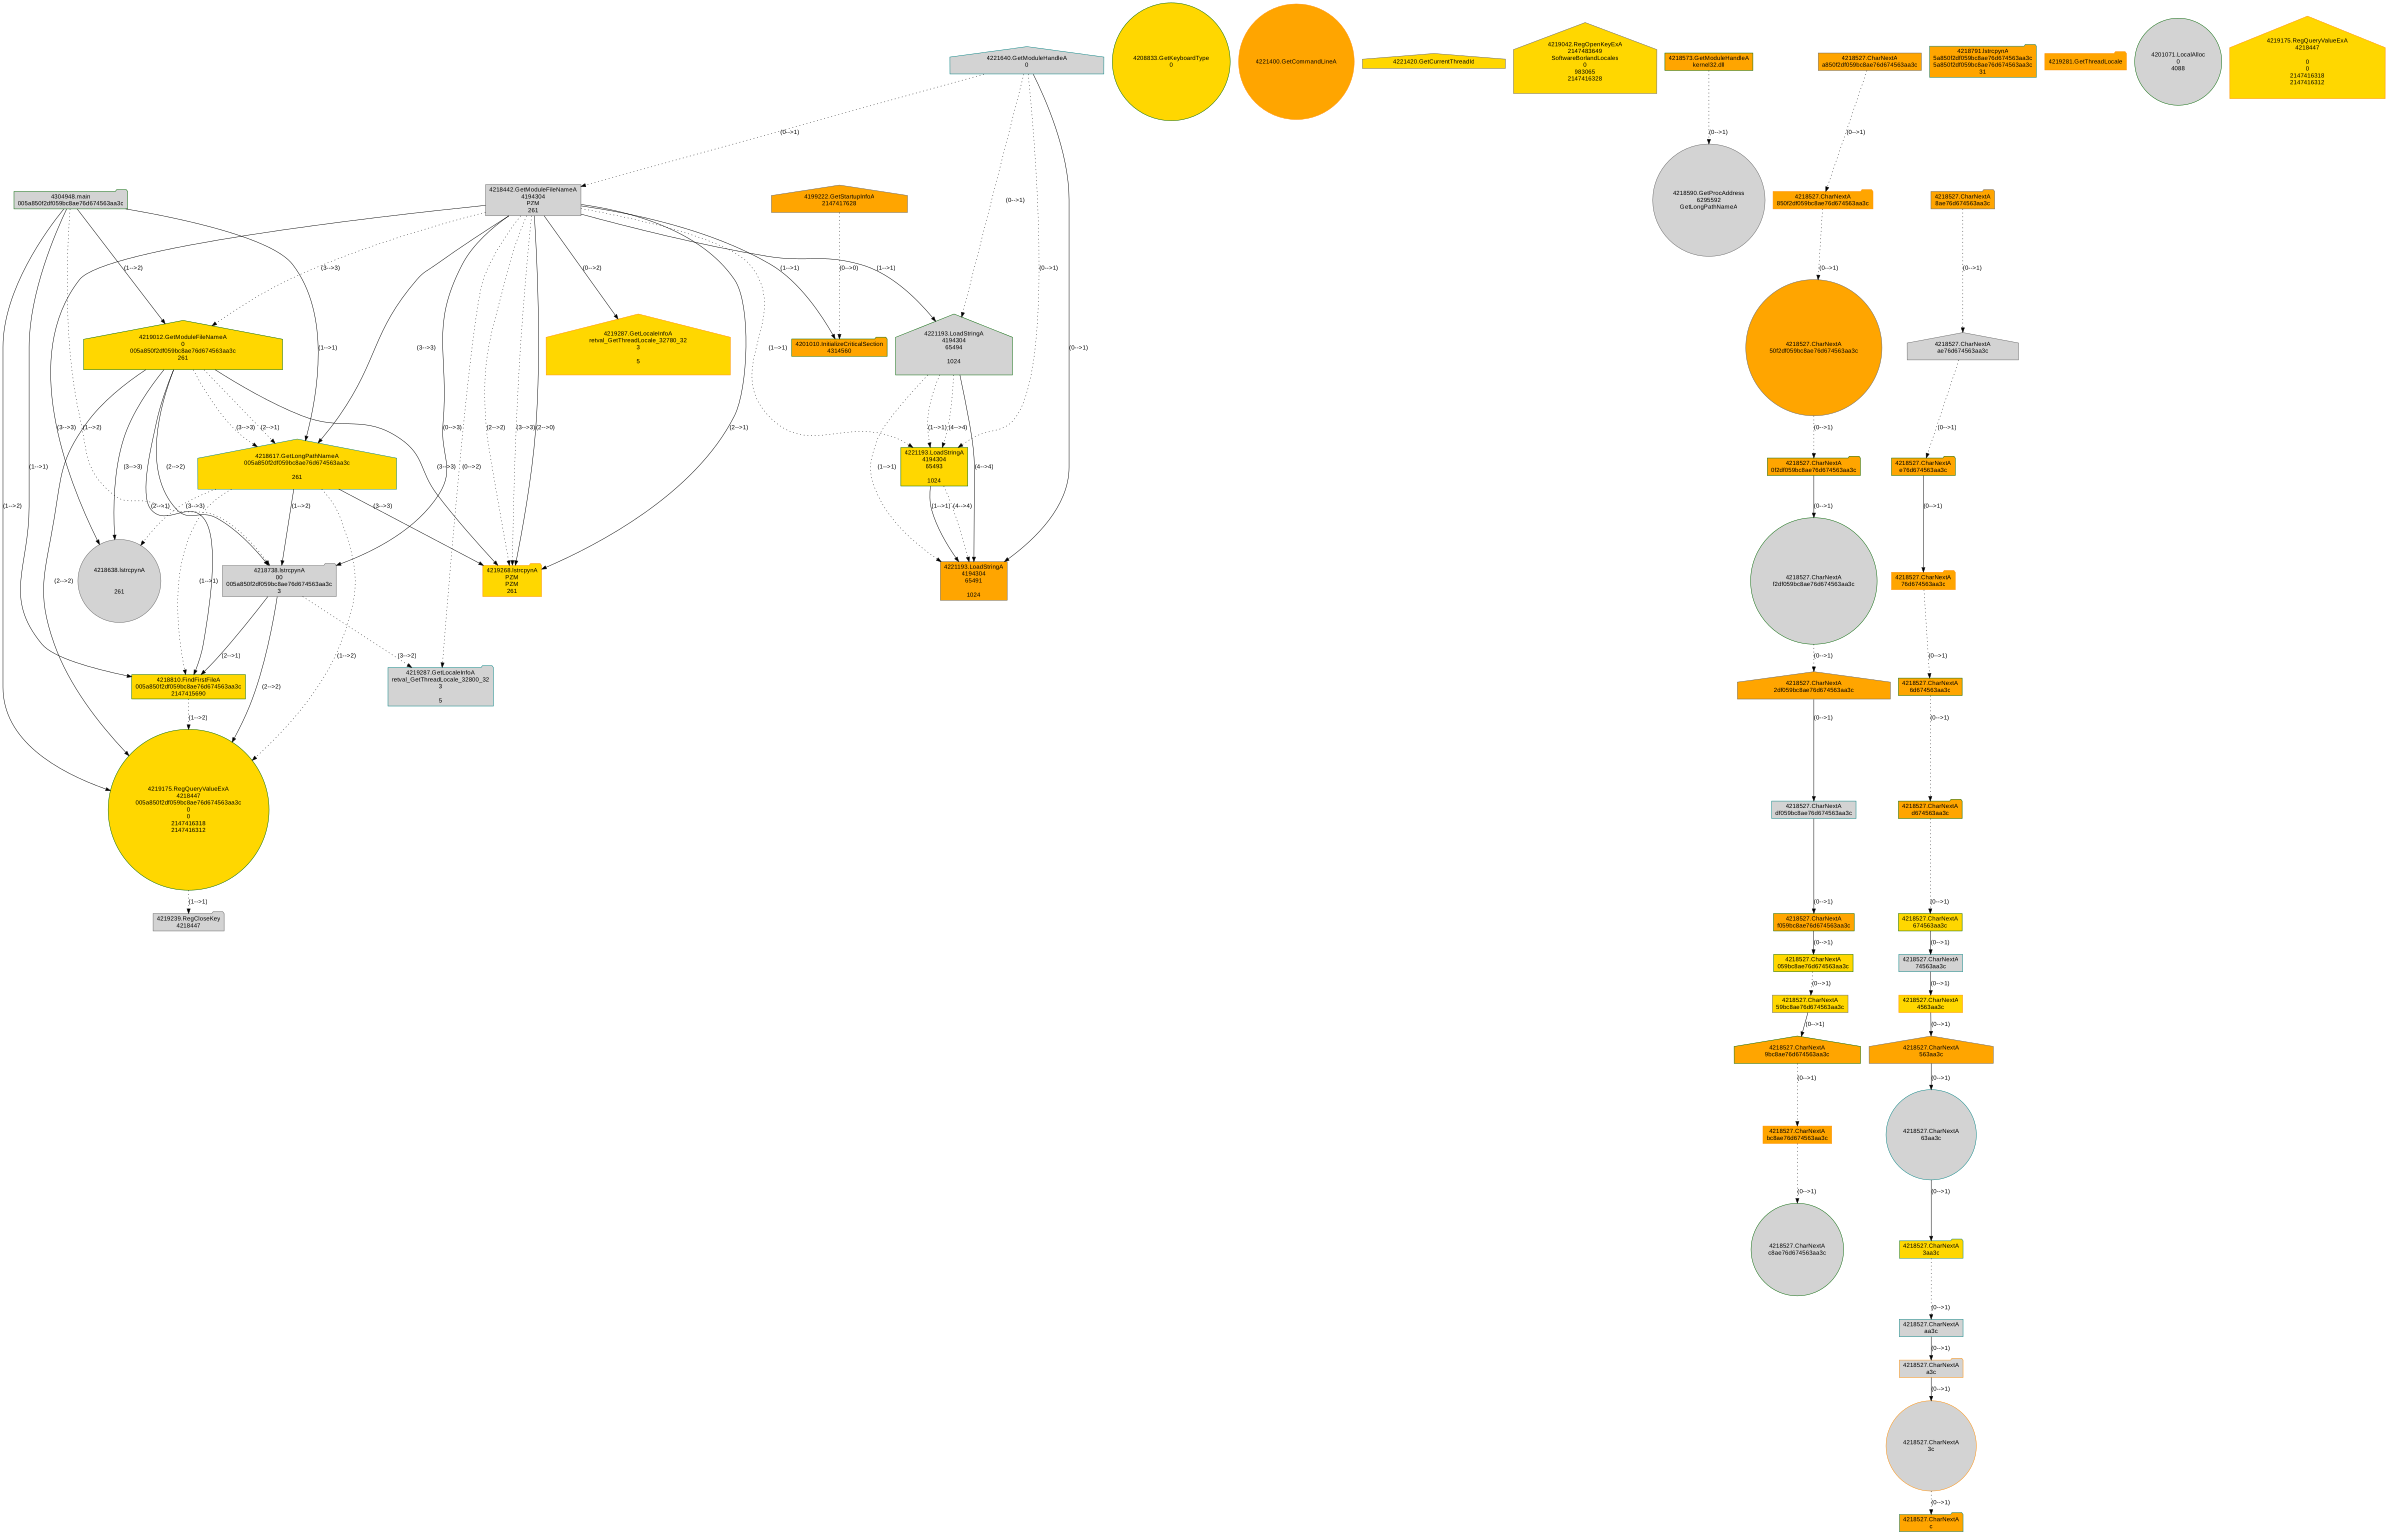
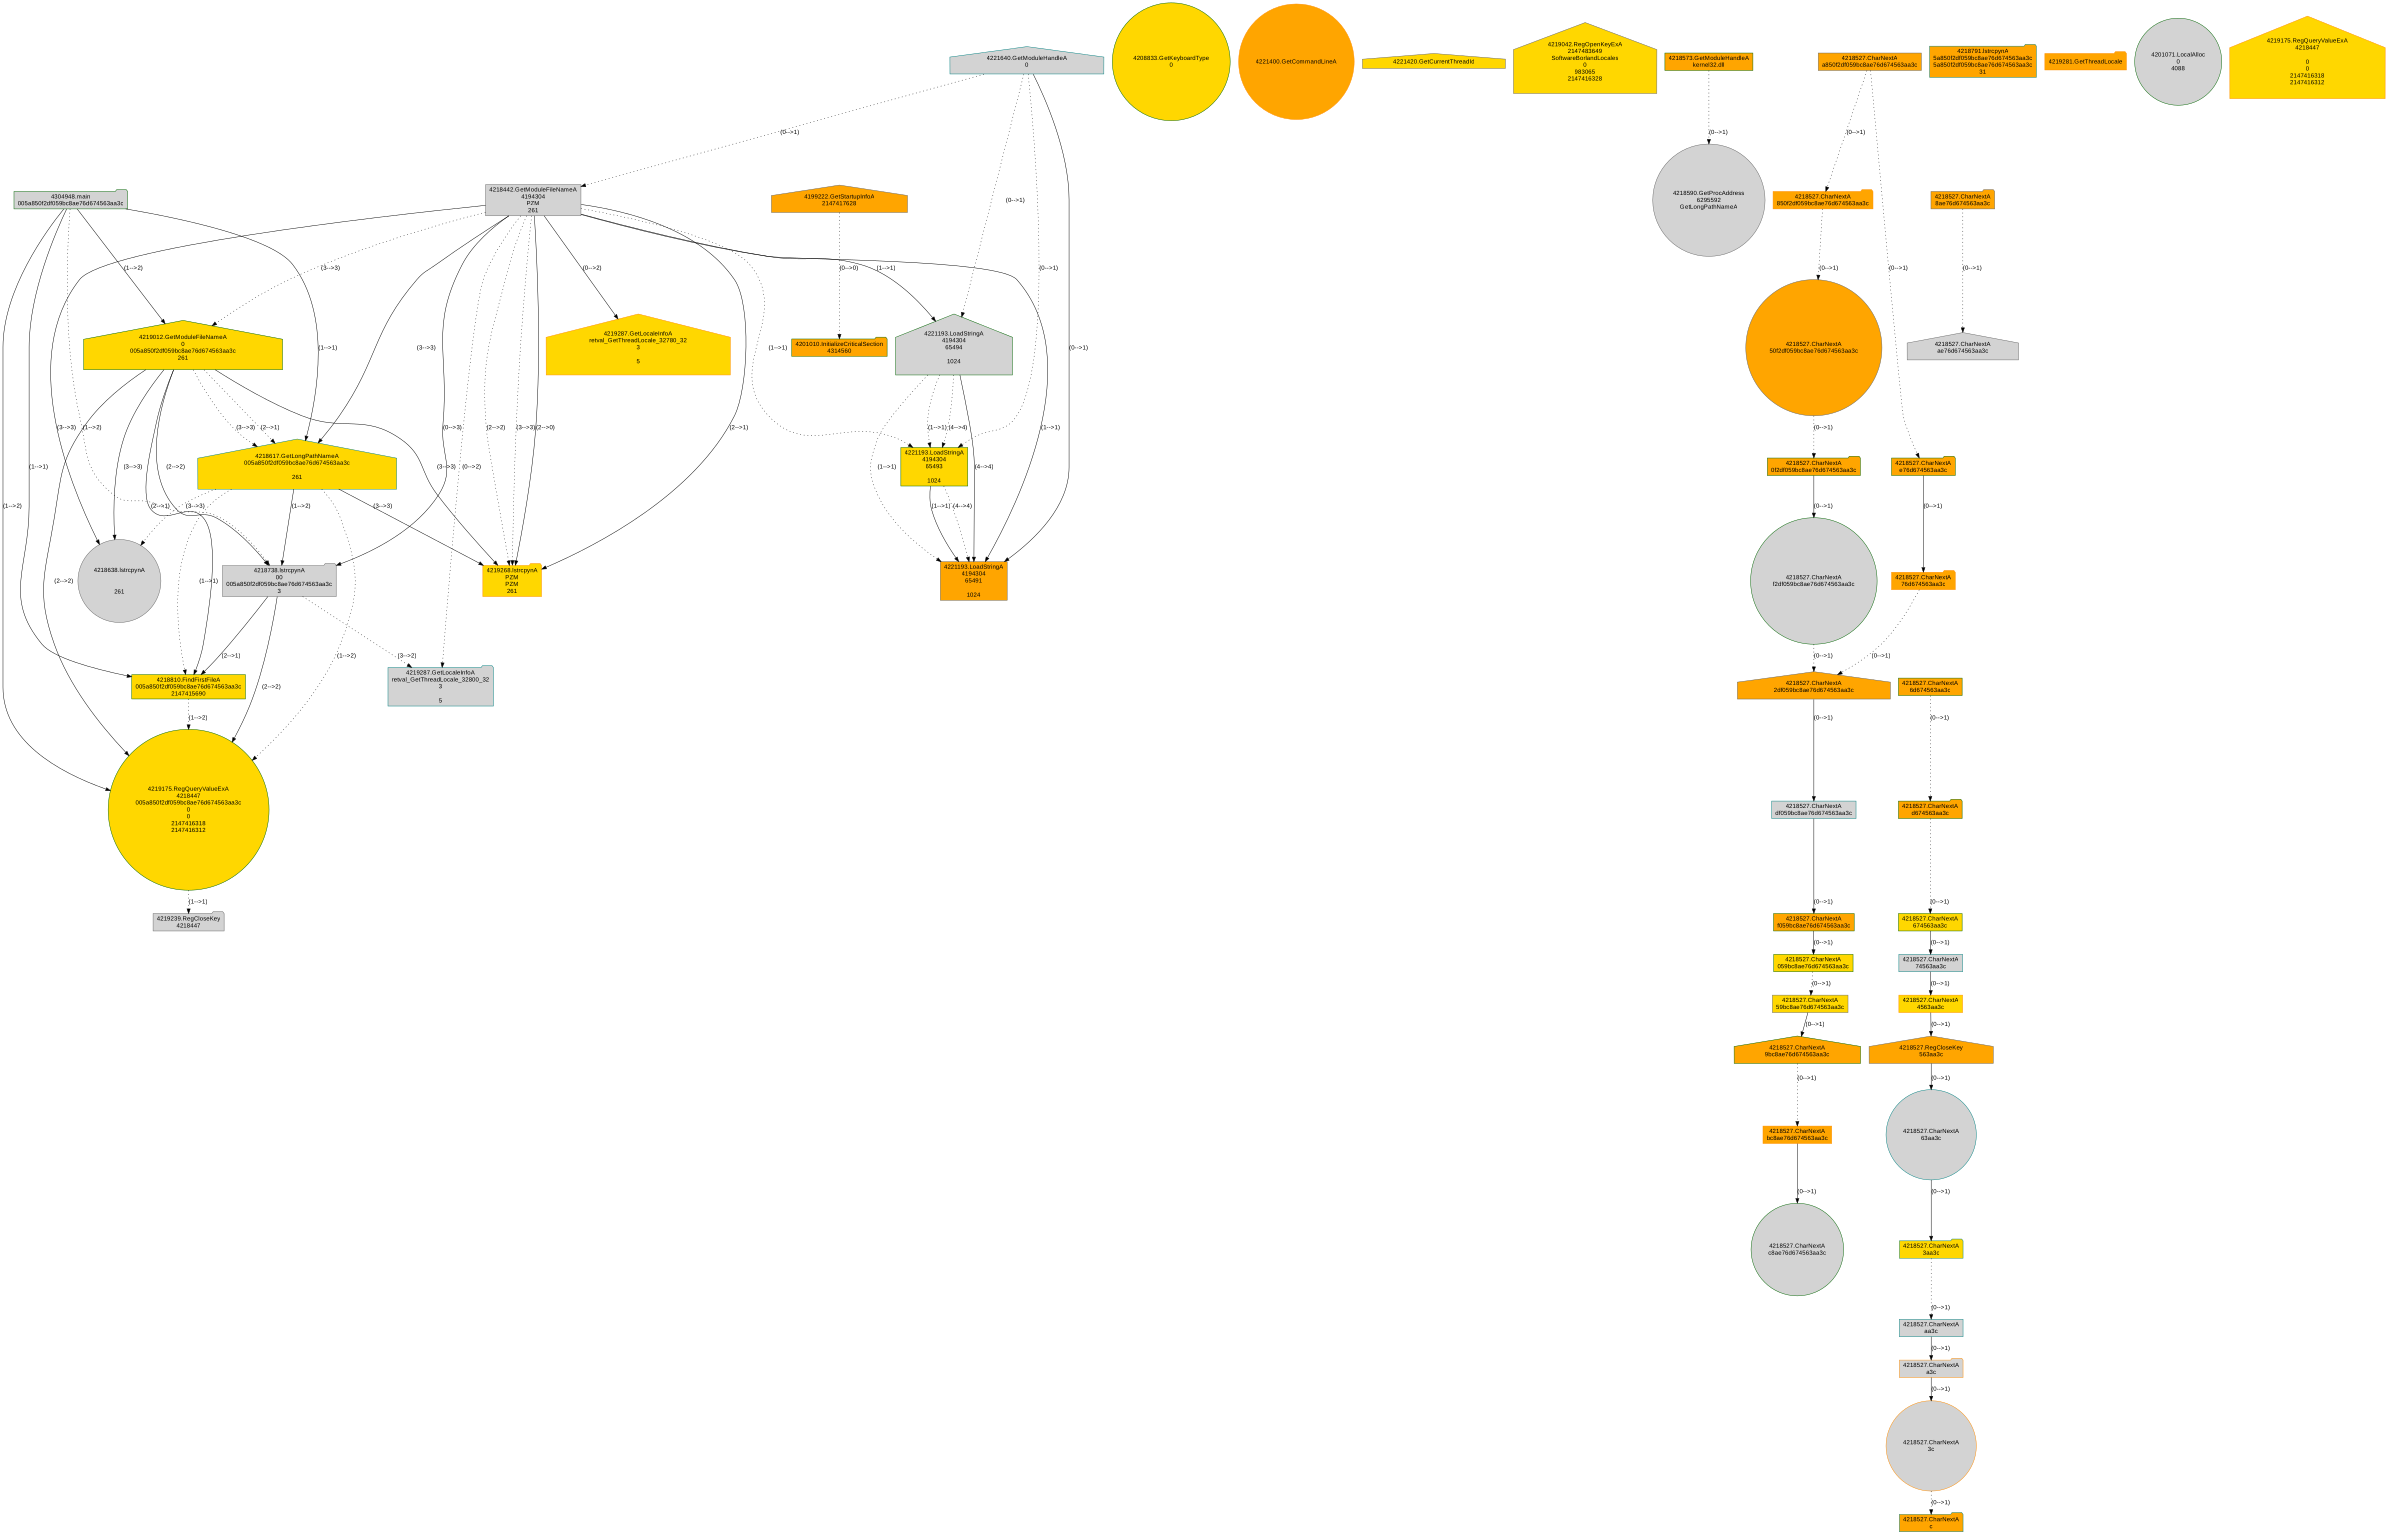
edge "4218442.GetModuleFileNameA 4194304 PZM 261" -> "4201010.InitializeCriticalSection 4314560": now "4218442.GetModuleFileNameA 4194304 PZM 261" -> "4221193.LoadStringA 4194304 65491 1024"
edge "4218527.CharNextA ae76d674563aa3c" -> "4218527.CharNextA e76d674563aa3c": now "4218527.CharNextA a850f2df059bc8ae76d674563aa3c" -> "4218527.CharNextA e76d674563aa3c"
edge "4218527.CharNextA 76d674563aa3c" -> "4218527.CharNextA 6d674563aa3c": now "4218527.CharNextA 76d674563aa3c" -> "4218527.CharNextA 2df059bc8ae76d674563aa3c"
node "4218527.CharNextA 563aa3c": label "4218527.CharNextA 563aa3c" -> "4218527.RegCloseKey 563aa3c"
edge "4218527.CharNextA bc8ae76d674563aa3c" -> "4218527.CharNextA c8ae76d674563aa3c": style dotted -> solid
